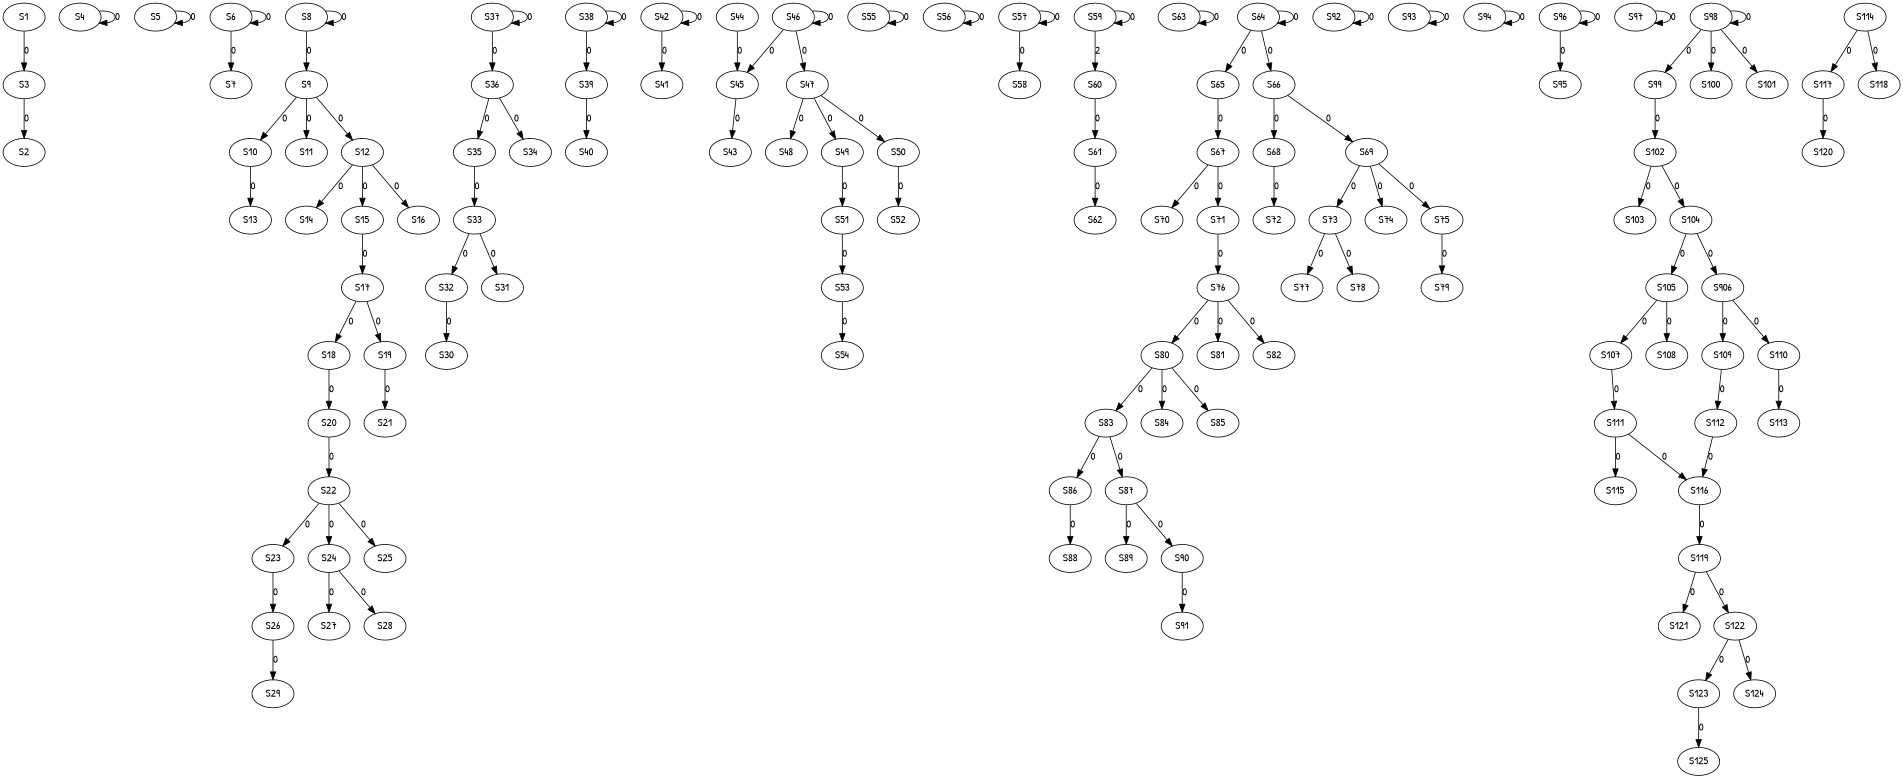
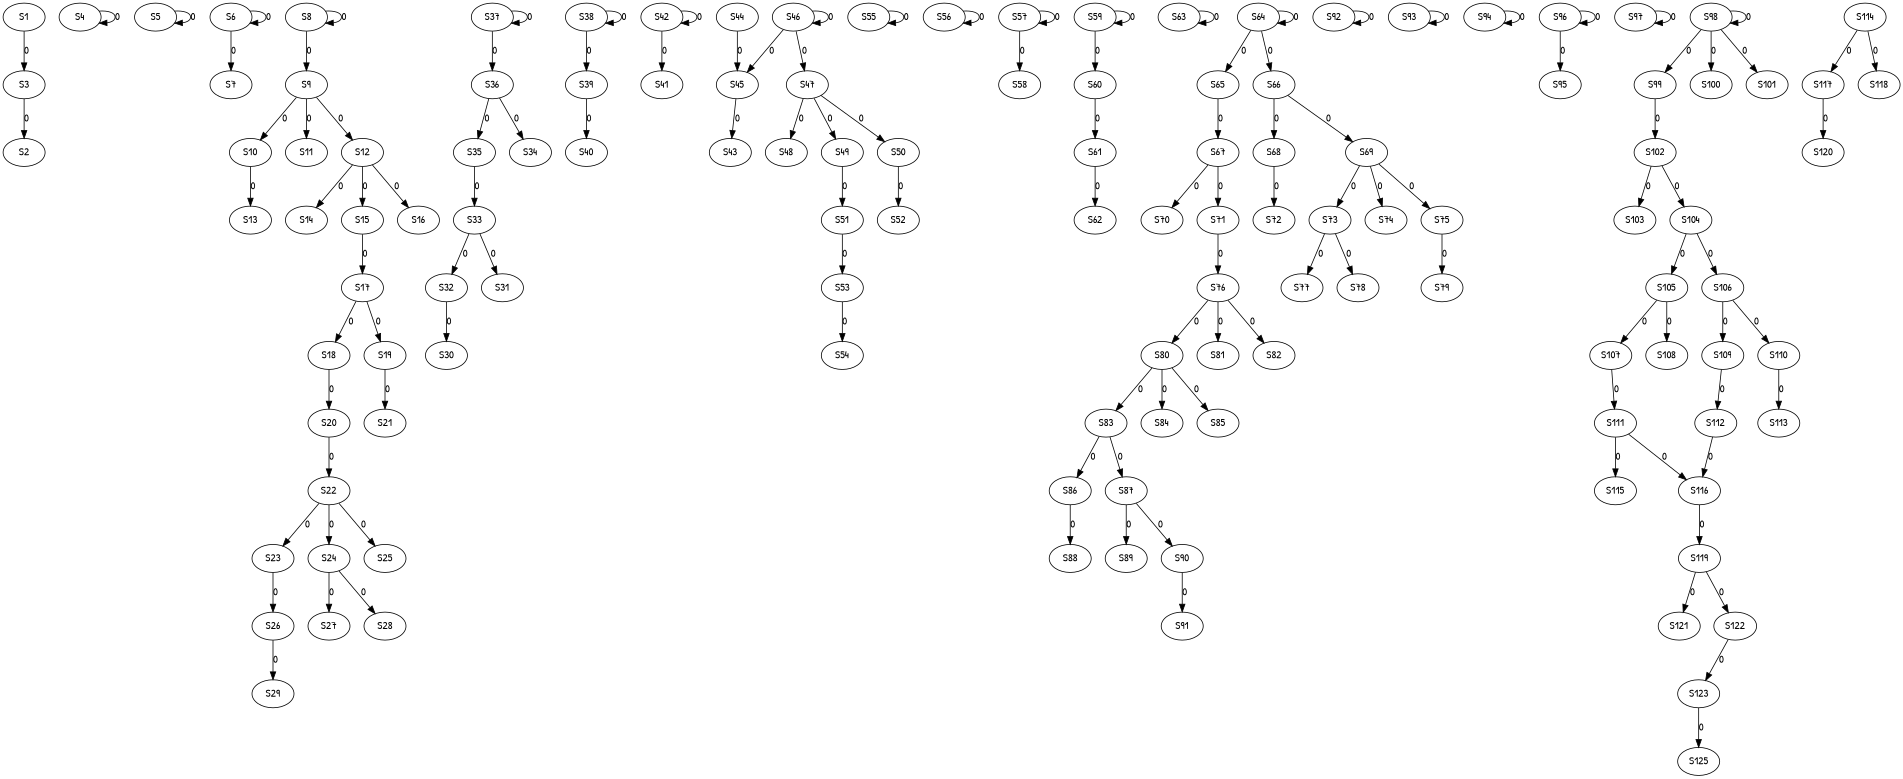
edge "S59" -> "S60": label "2" -> "0"
node "S906": label "S906" -> "S106"
node "S124": removed
